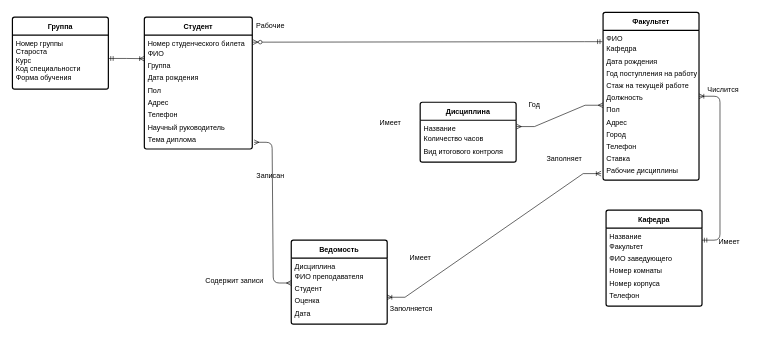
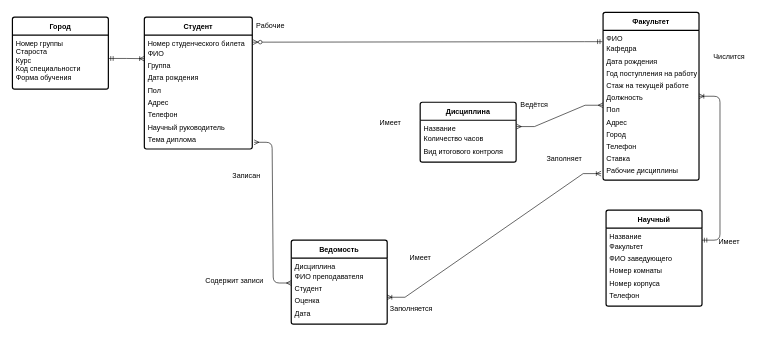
node "Группа": label "Группа" -> "Город"
node "Числится": moved (723, 90) -> (729, 57)
node "Год": label "Год" -> "Ведётся"
node "Записан": moved (270, 176) -> (246, 176)
node "Кафедра": label "Кафедра" -> "Научный"
